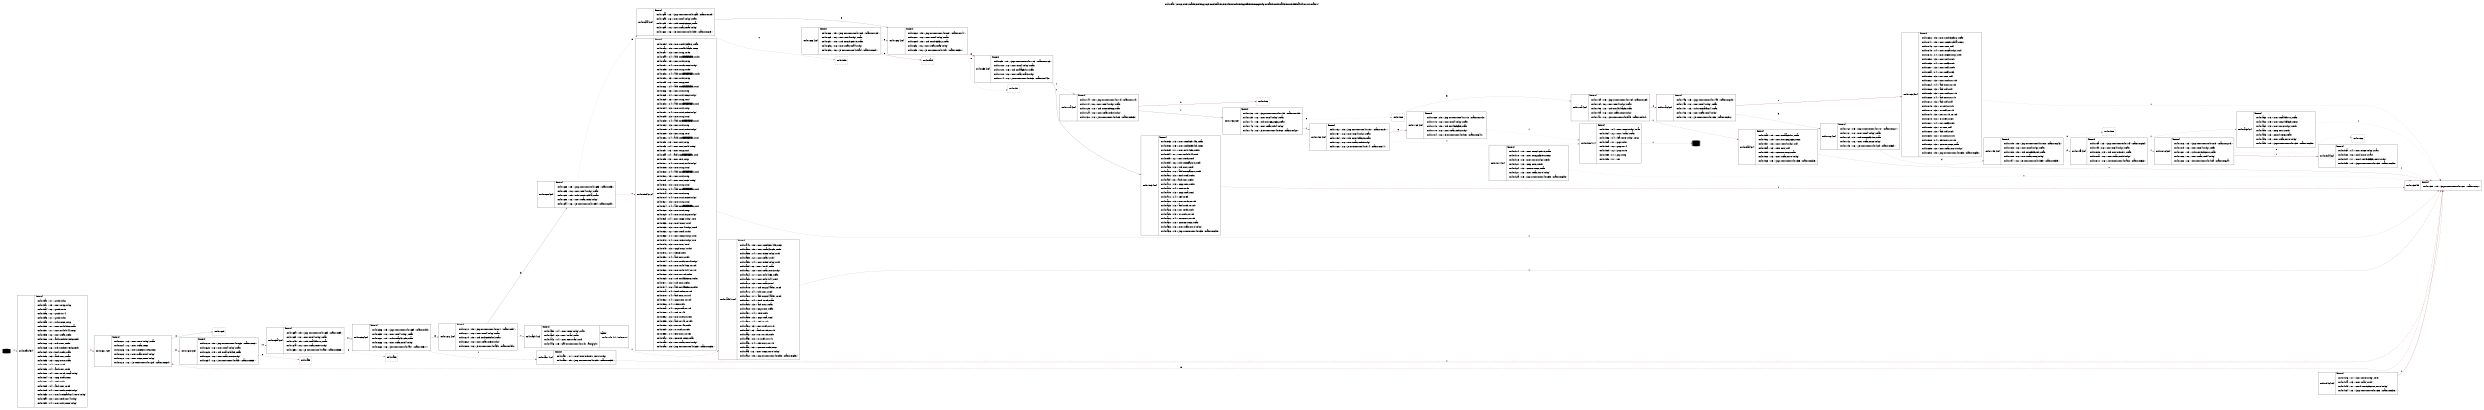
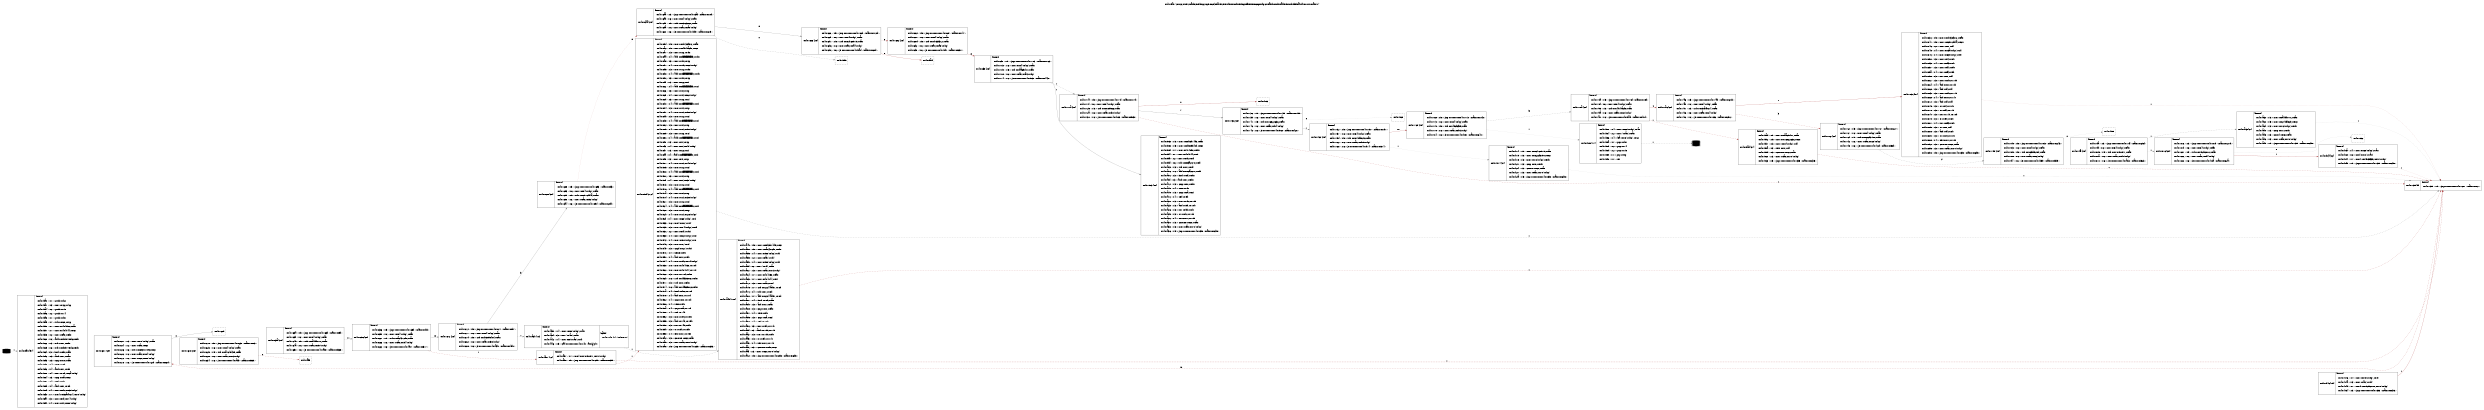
edge "0x4016aa [28]" -> "0x4016e2 [28]": now "0x4016aa [28]" -> "0x4016c6 [28]"
node "0x401bf1": removed
edge "0x4019c8" -> "0x40178a [28]": now "0x40176e [28]" -> "0x40178a [28]"
edge "0x401752 [28]" -> "0x40176e [28]": label " 6" -> " 10"
edge "0x401752 [28]" -> "0x401be0 [17]": now "0x401752 [28]" -> "0x401b14 [27]"
edge "0x4017de [28]" -> "0x4017fa [28]": removed, label "2"
edge "0x4019e3 [88]" -> "0x401c55 [5]": now "0x40171a [28]" -> "0x401c55 [5]"
edge "0x40168e [28]" -> "0x40189d [272]": now "0x401ab7 [12]" -> "0x40189d [272]"
edge "0x40161e [28]" -> "0x40163a [28]": removed, label "11"
edge "0x4015a0 [97]" -> "0x401601 [29]": removed, label "1"
edge "0x401601 [29]" -> "0x40161e [28]": removed, label "11"
node "0x401ade": removed
